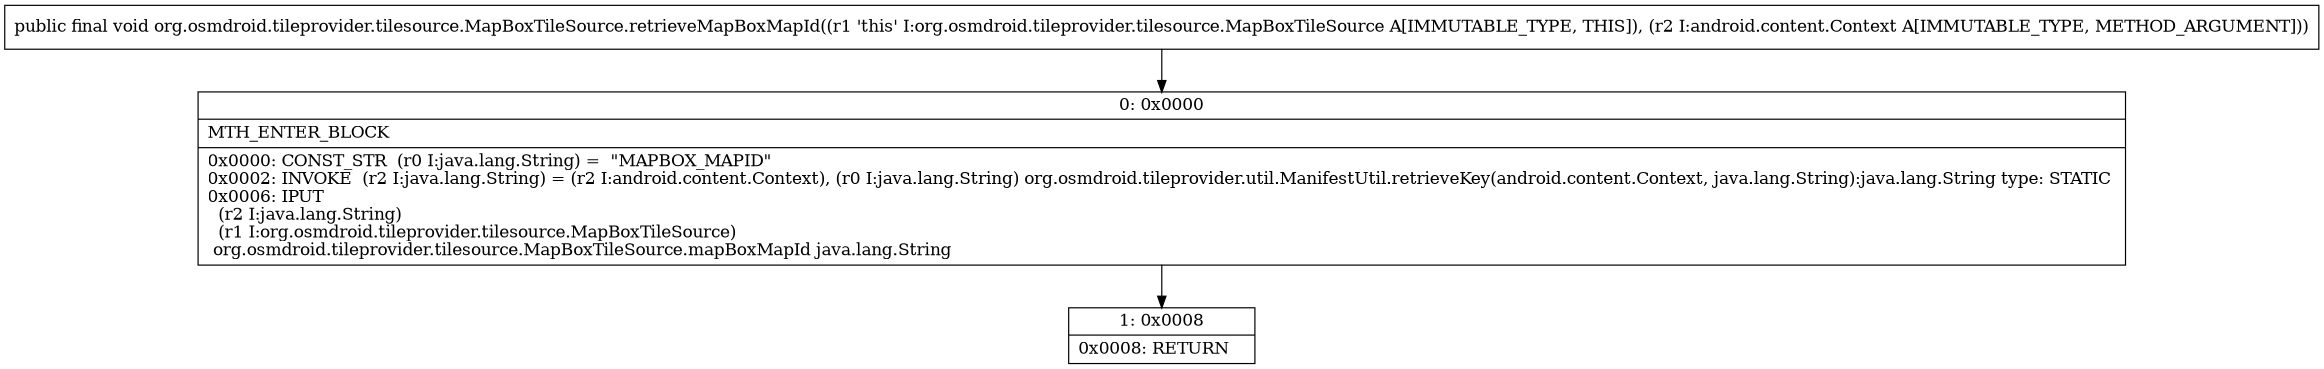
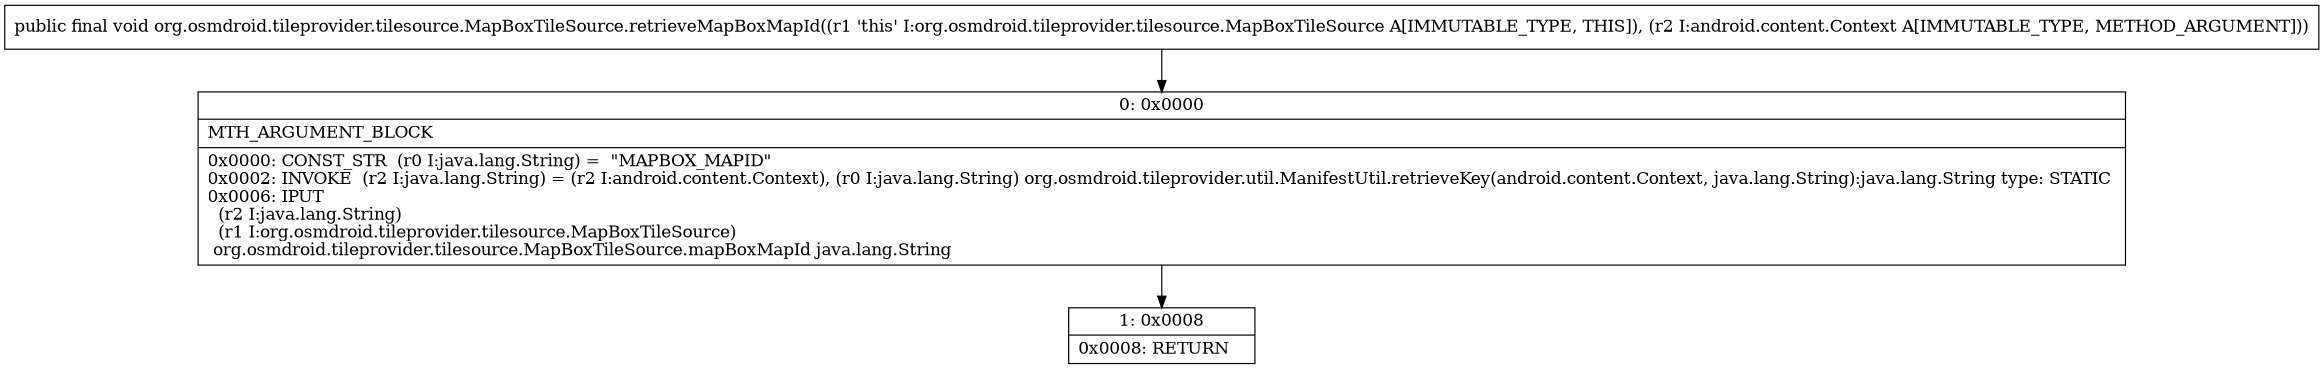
node "0: 0x0000": text "MTH_ENTER_BLOCK" -> "MTH_ARGUMENT_BLOCK"
